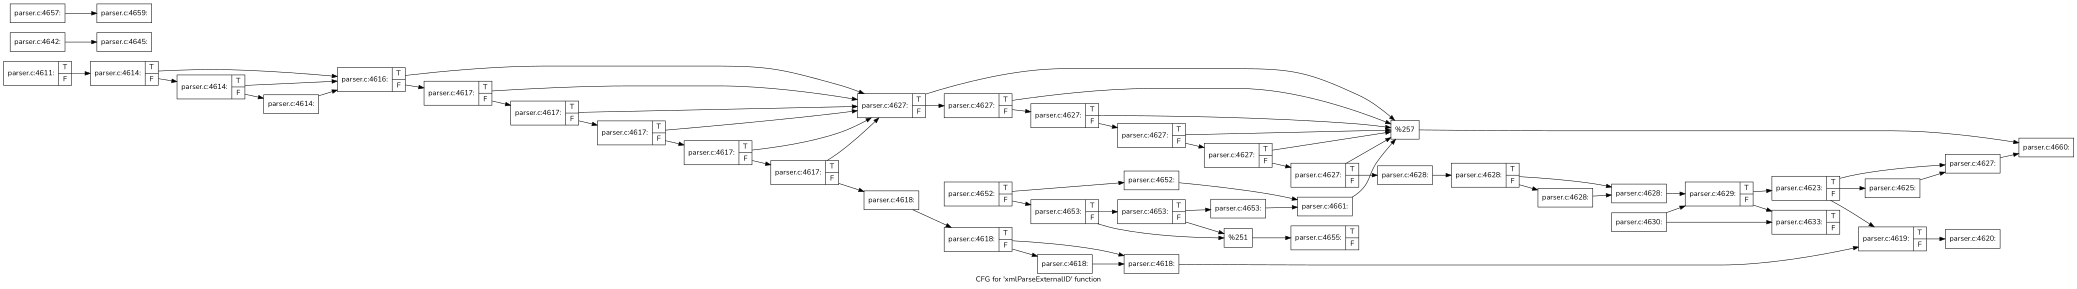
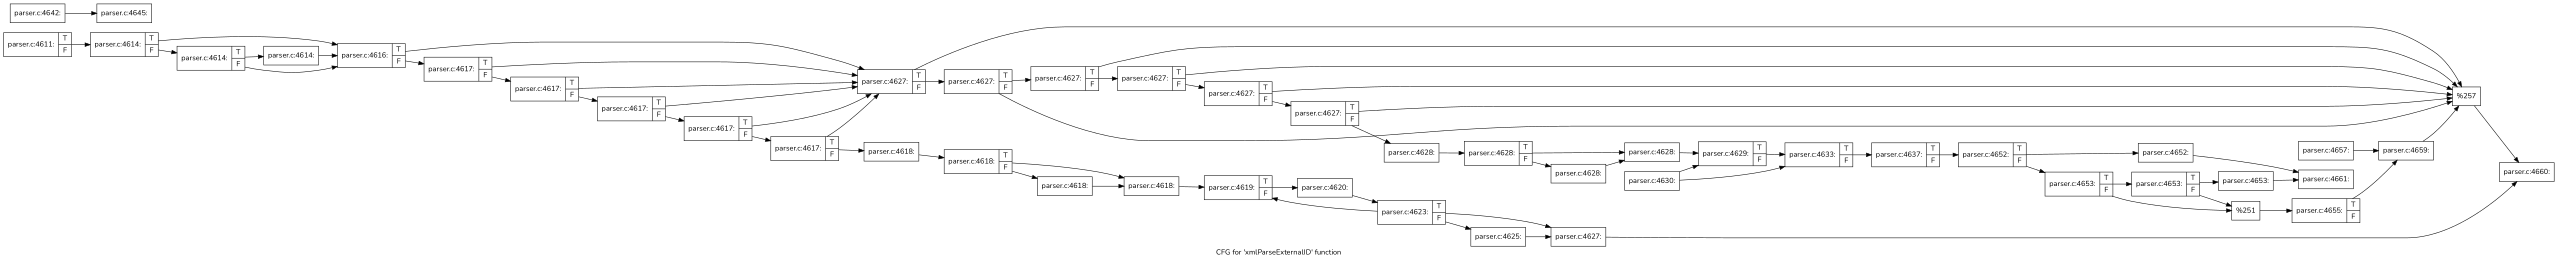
node "parser.c:4637:": added
edge "parser.c:4661:" -> "%257": now "parser.c:4659:" -> "%257"
edge "parser.c:4655:" -> "parser.c:4659:": added
edge "parser.c:4629:" -> "parser.c:4623:": now "parser.c:4620:" -> "parser.c:4623:"
